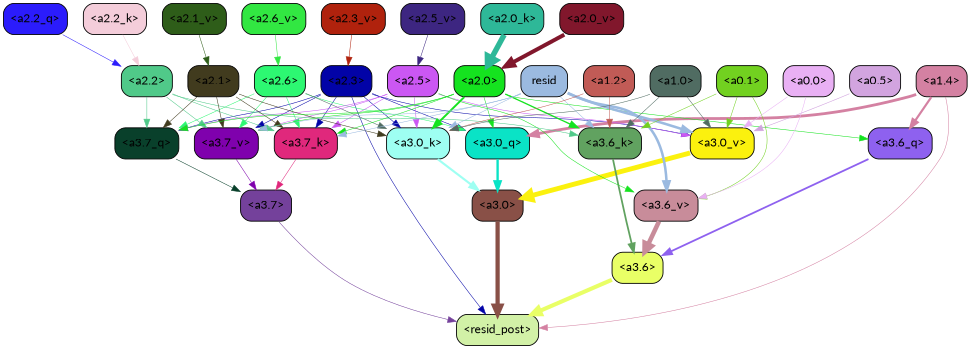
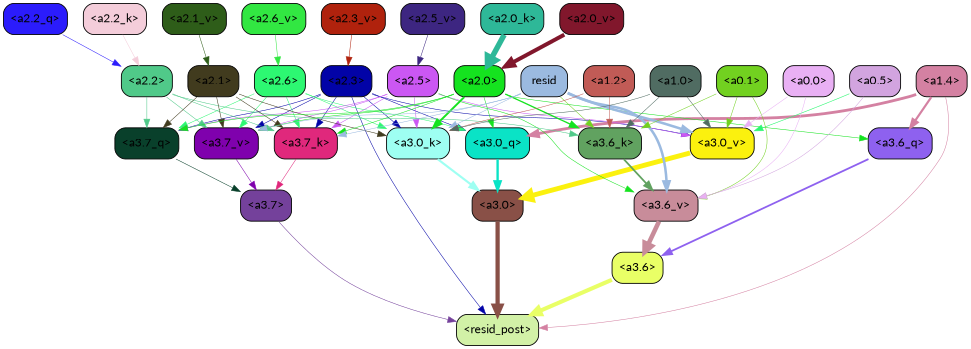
edge "<a2.6>" -> "<a3.0_k>": color #506c62 -> #2df872
edge "resid" -> "<a3.6_k>": color #9bbae0 -> #72d120
edge "<a0.5>" -> "<a3.0_v>": color #d2a4df -> #2df872
edge "<a0.5>" -> "<a3.6_v>": added
edge "<a3.6_k>" -> "<a3.6>": now "<a3.6_k>" -> "<a3.6_v>"
